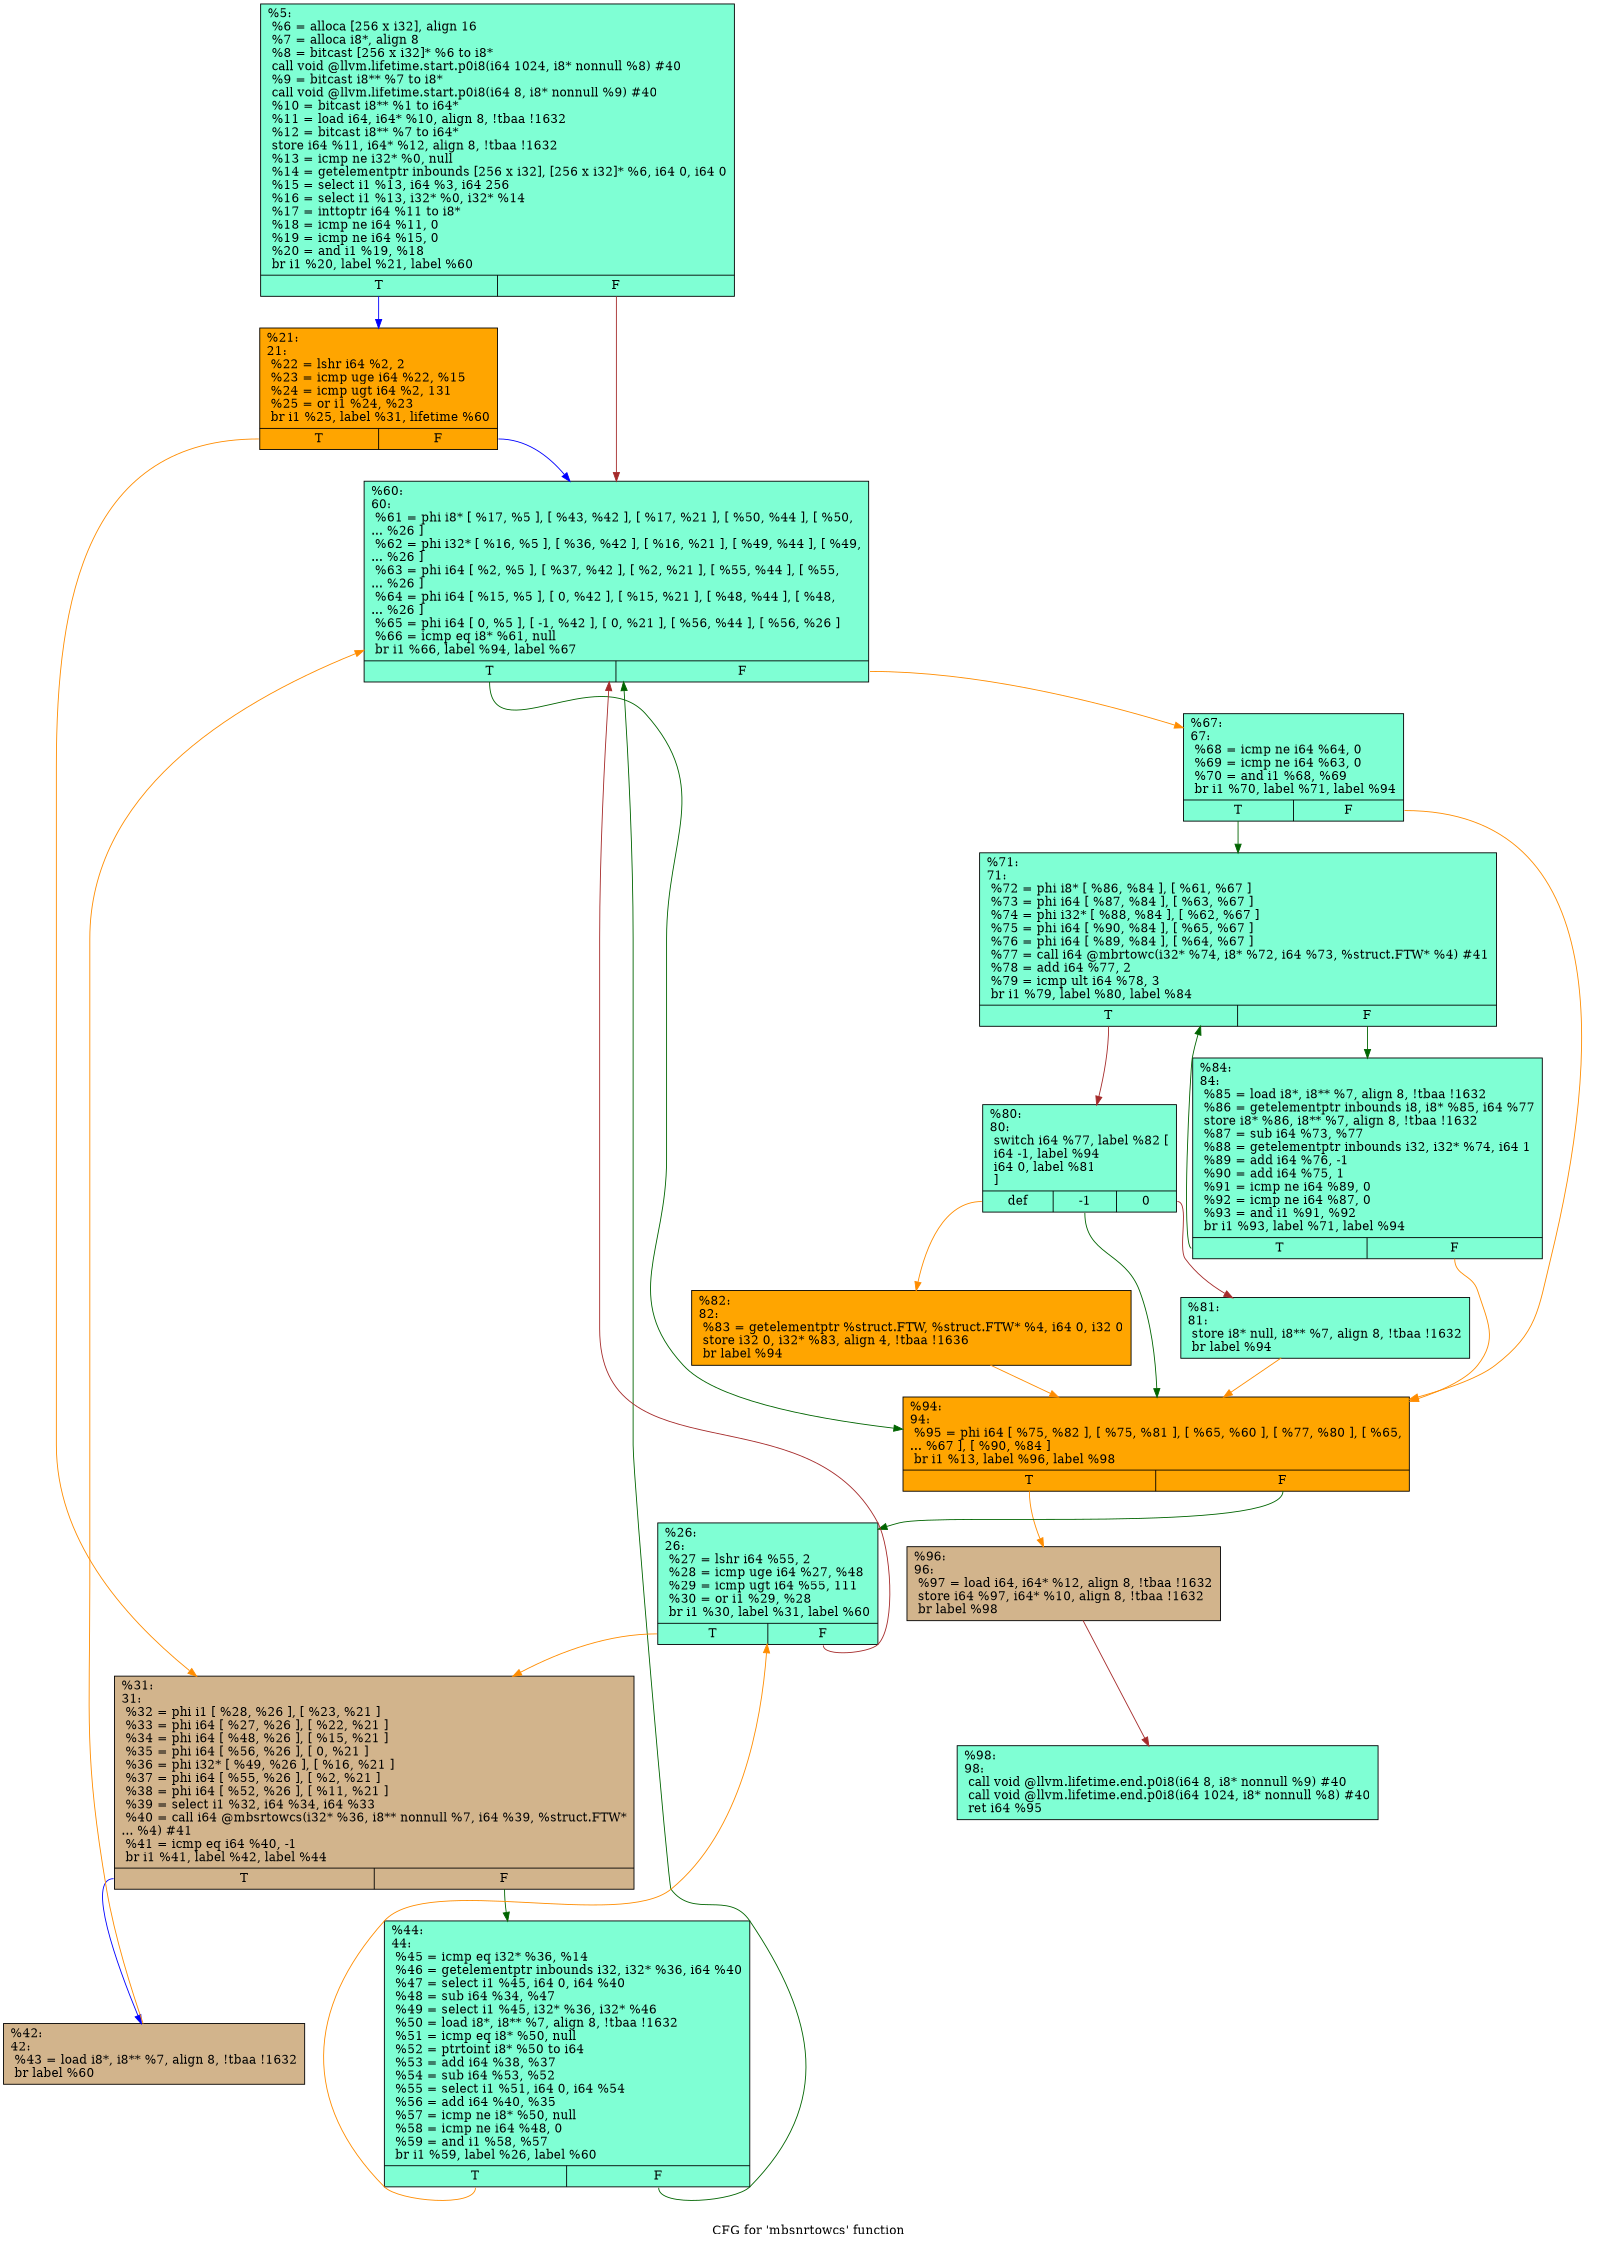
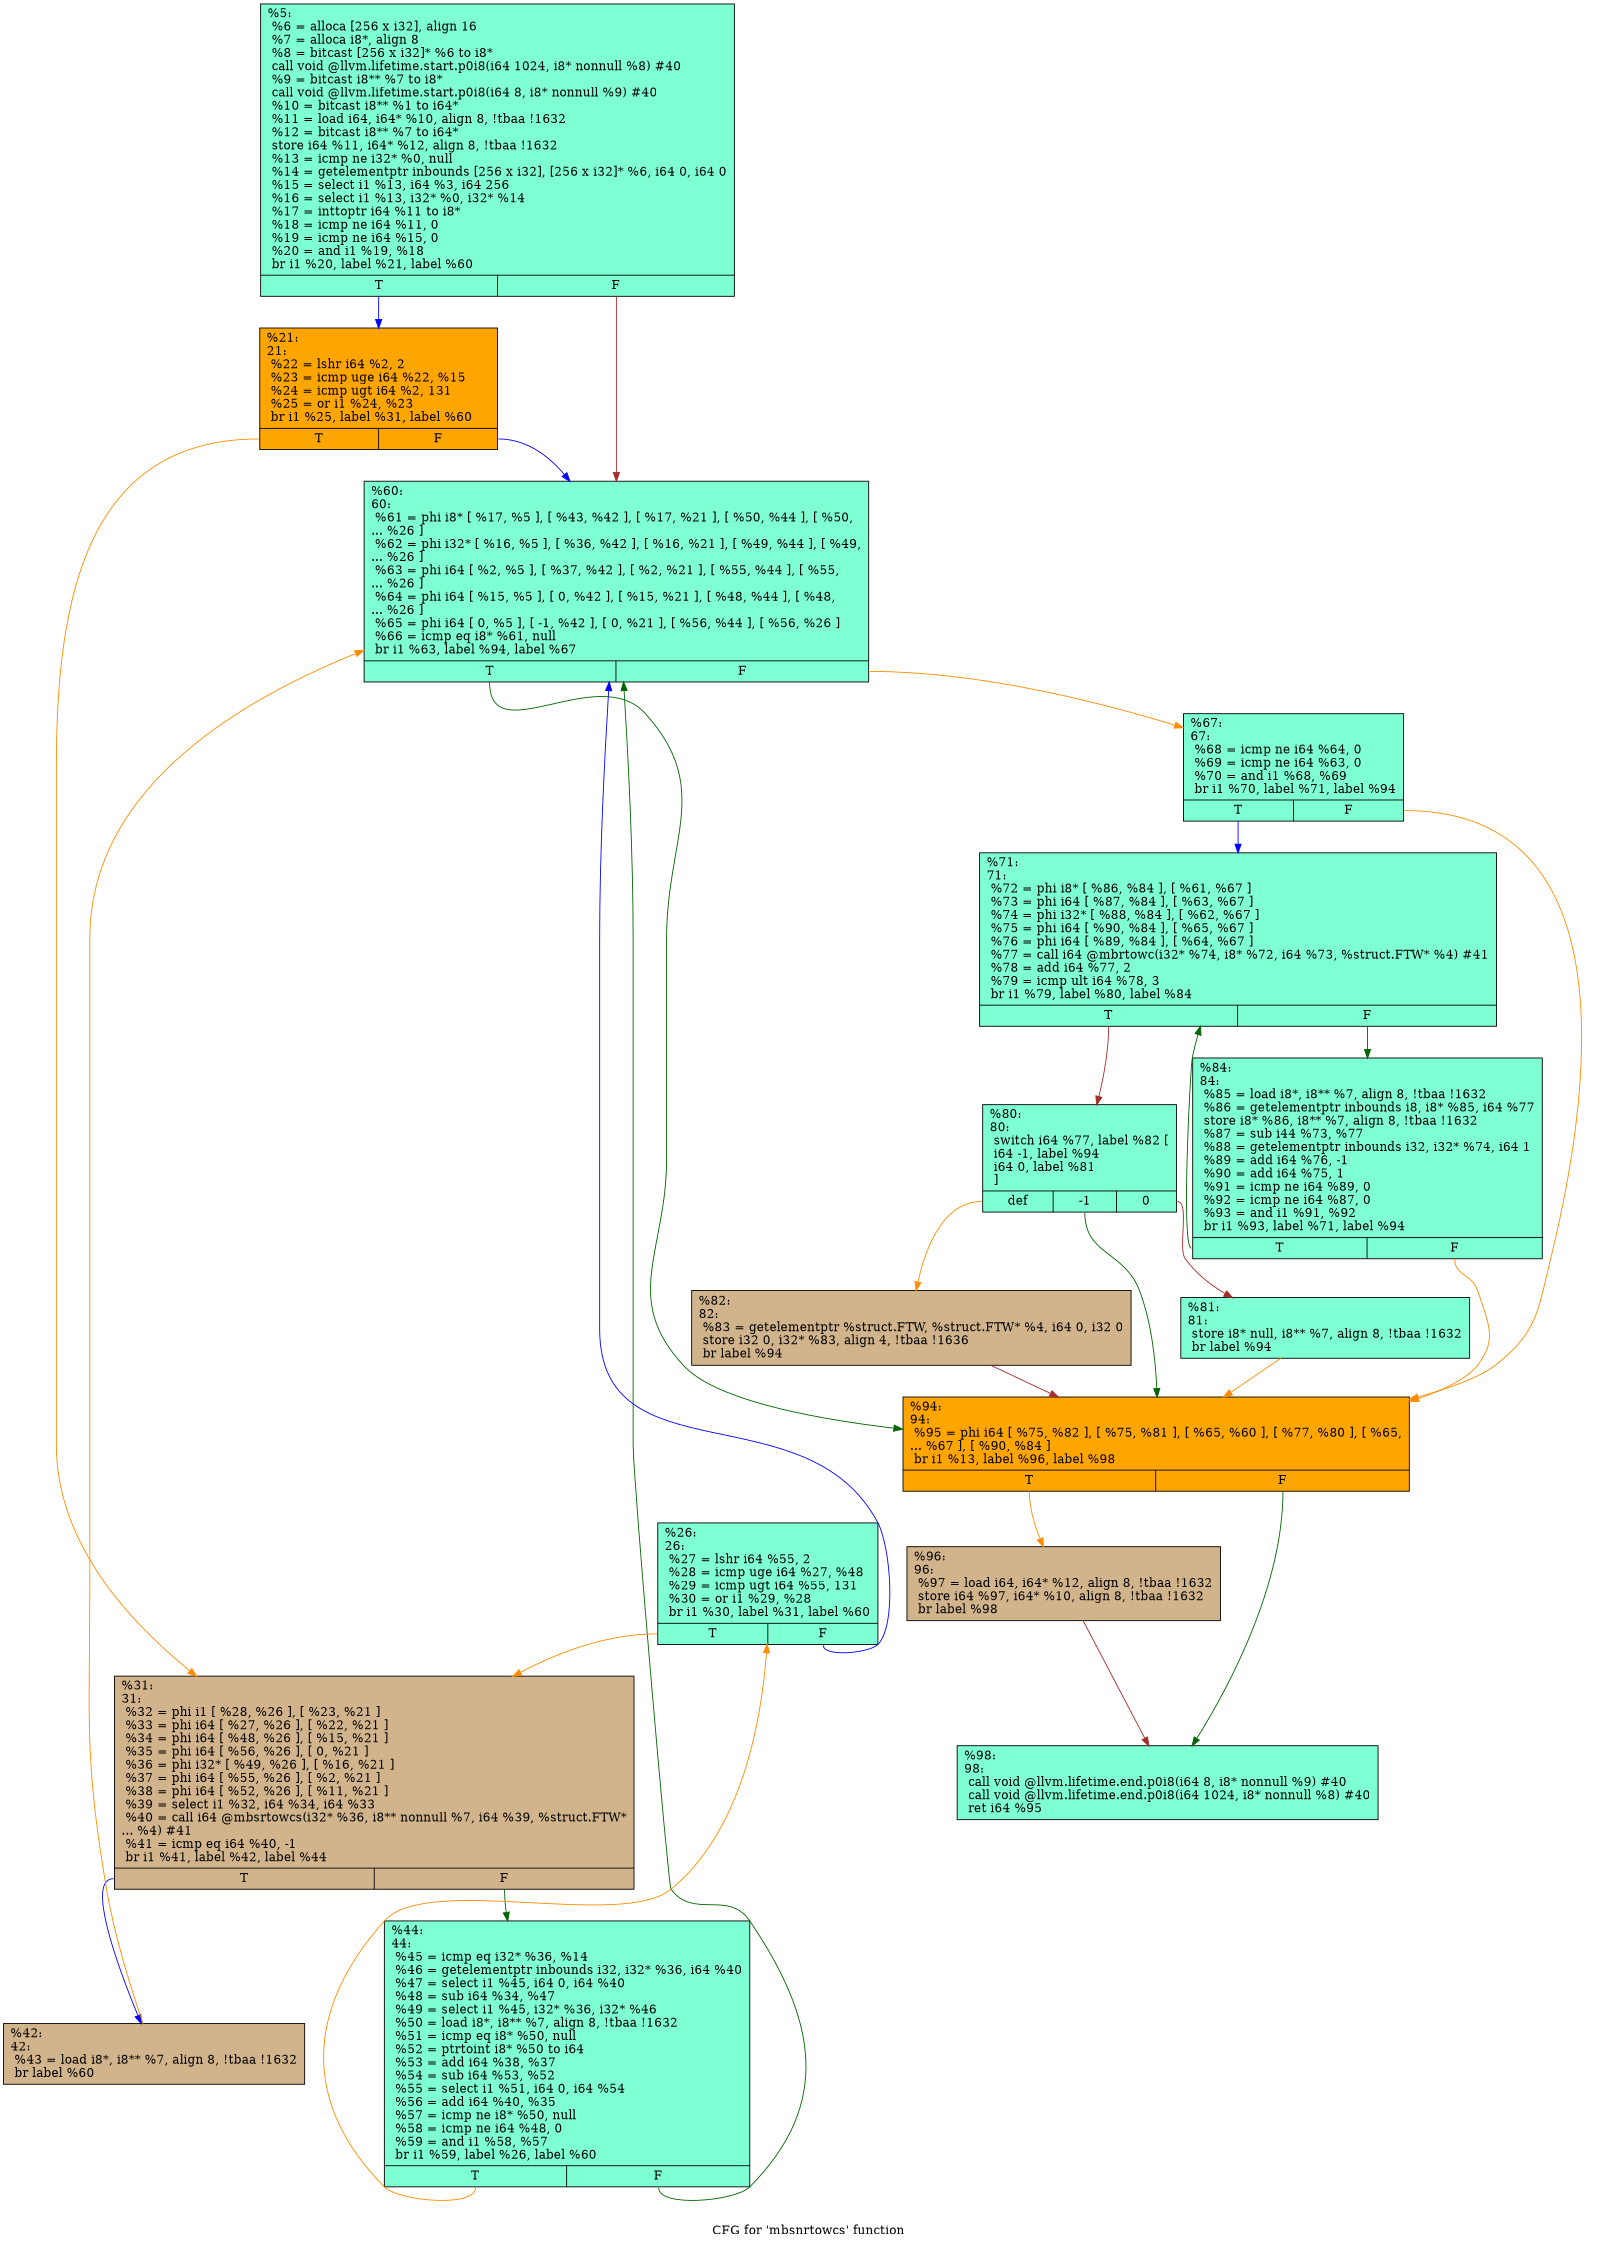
node "%21:": text "br i1 %25, label %31, lifetime %60" -> "br i1 %25, label %31, label %60"
node "%60:": text "br i1 %66, label %94, label %67" -> "br i1 %63, label %94, label %67"
edge "%67:" -> "%71:": color darkgreen -> blue
node "%84:": text "%87 = sub i64 %73, %77" -> "%87 = sub i44 %73, %77"
edge "%26:" -> "%60:": color brown -> blue
node "%82:": fillcolor orange -> tan
edge "%82:" -> "%94:": color darkorange -> brown
edge "%94:" -> "%26:": now "%94:" -> "%98:"
node "%26:": text "%29 = icmp ugt i64 %55, 111" -> "%29 = icmp ugt i64 %55, 131"
